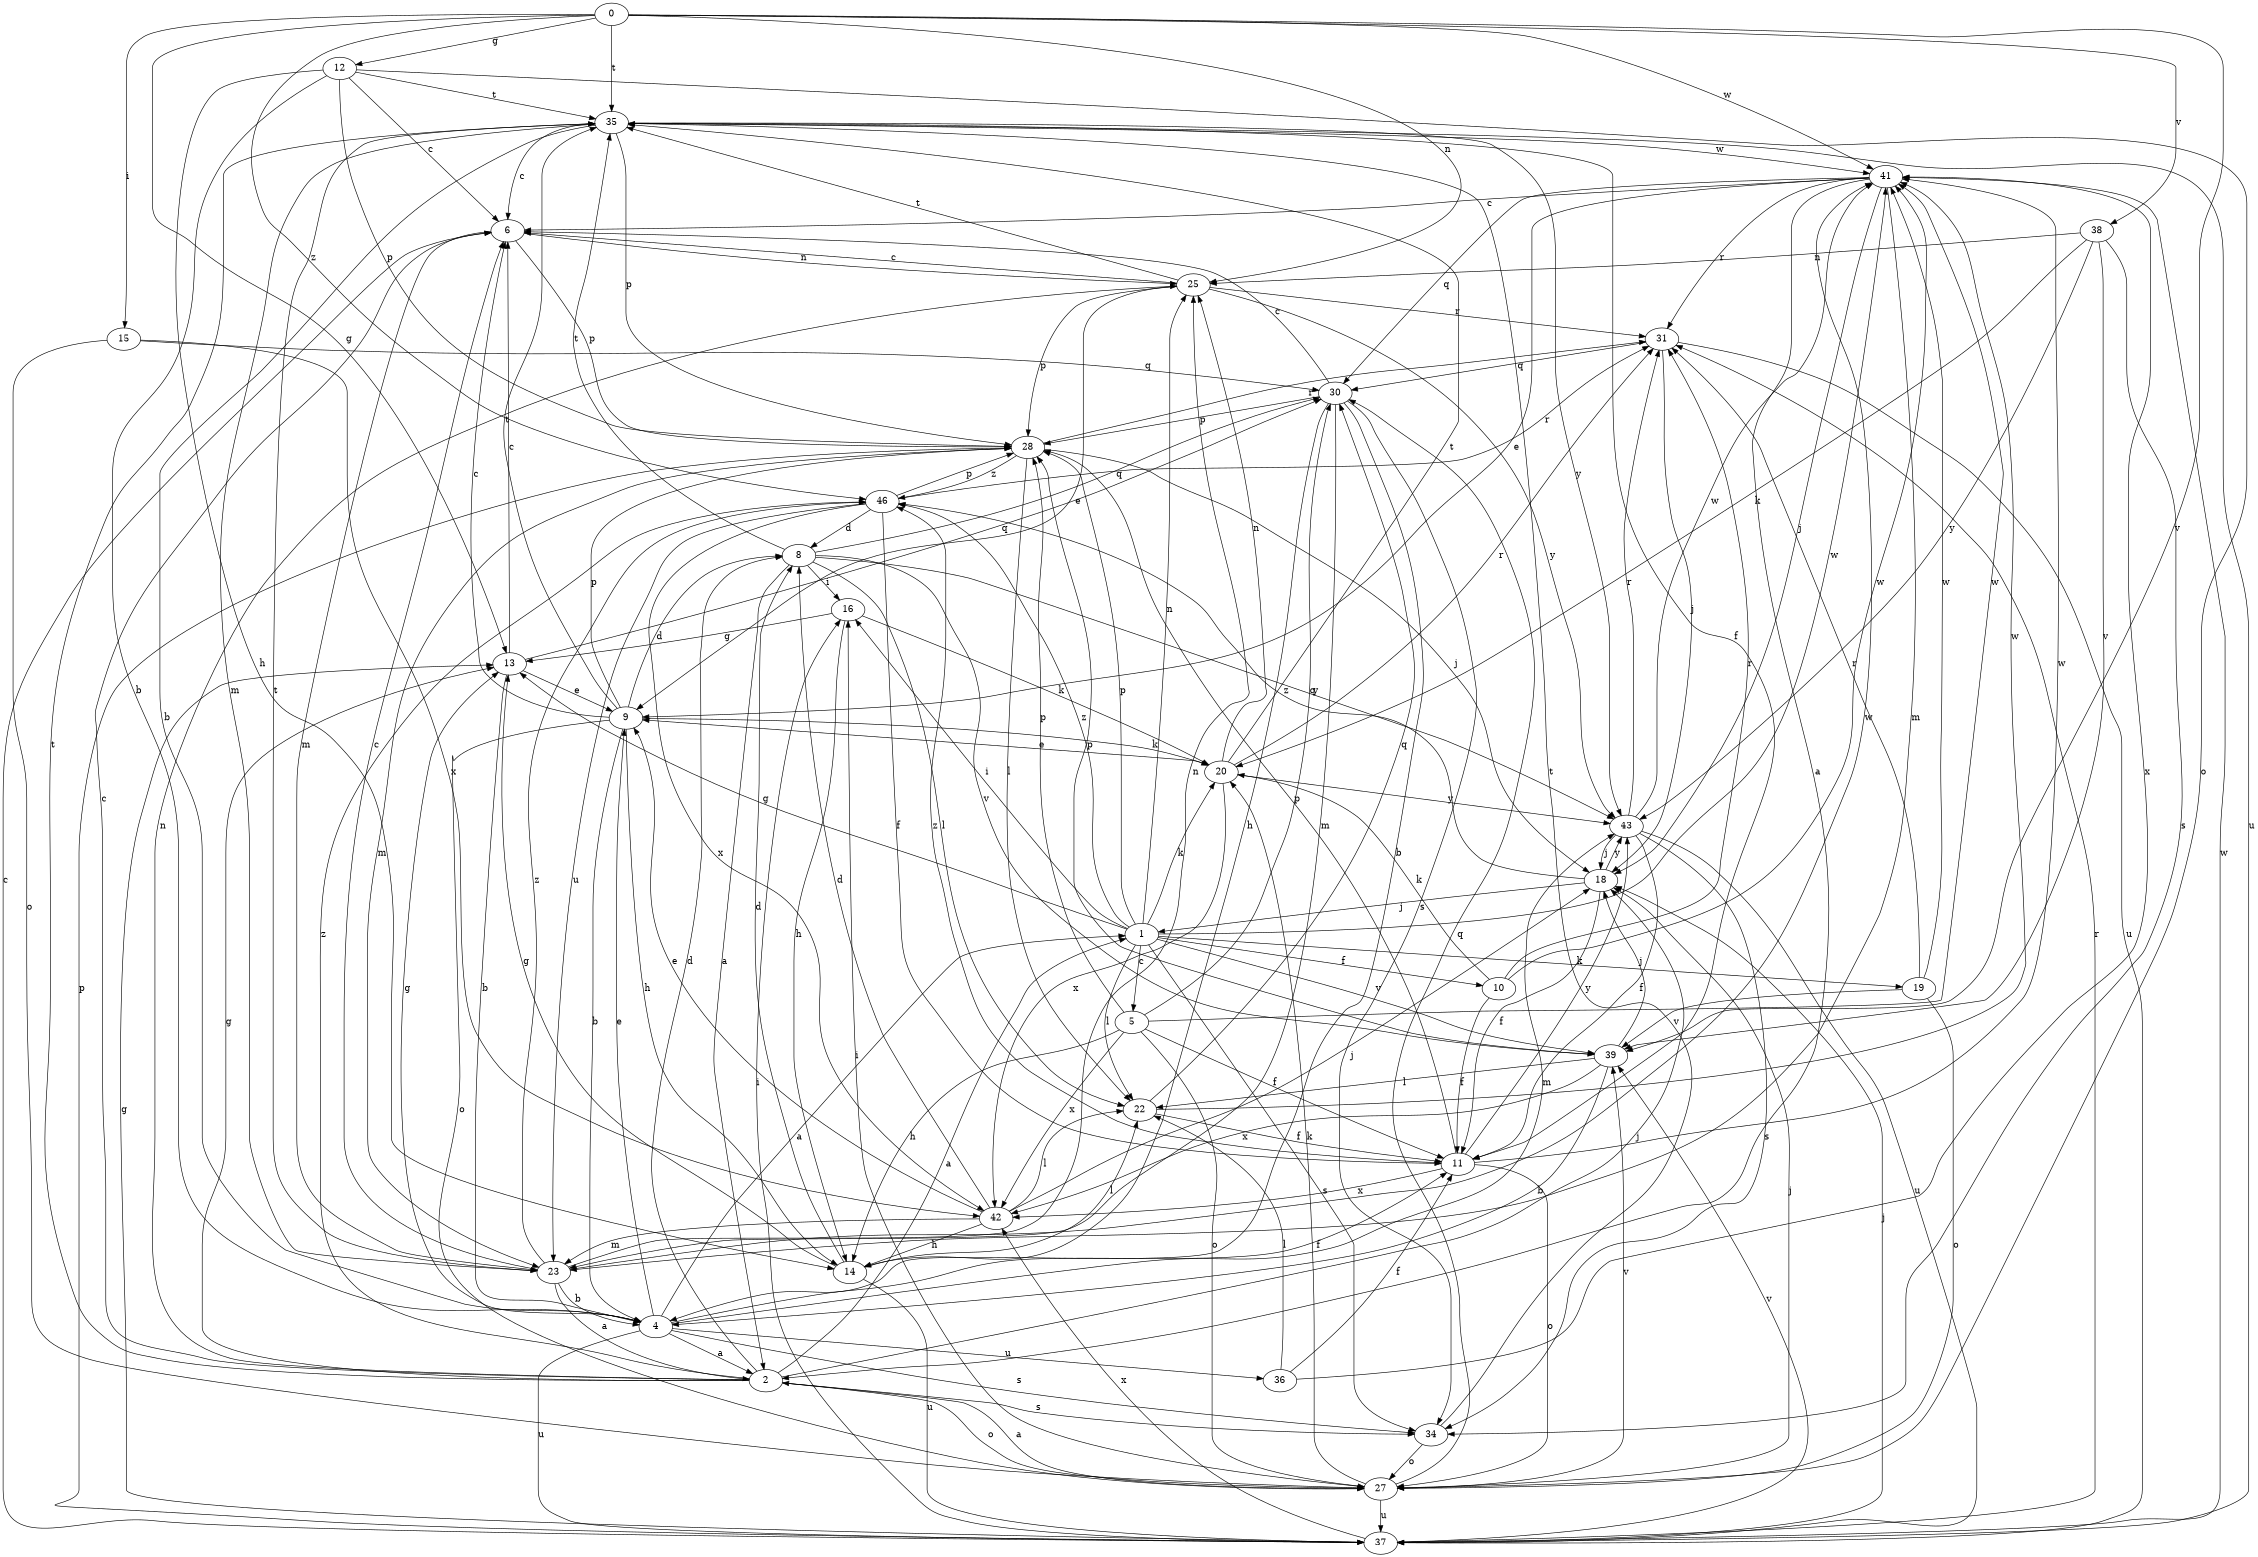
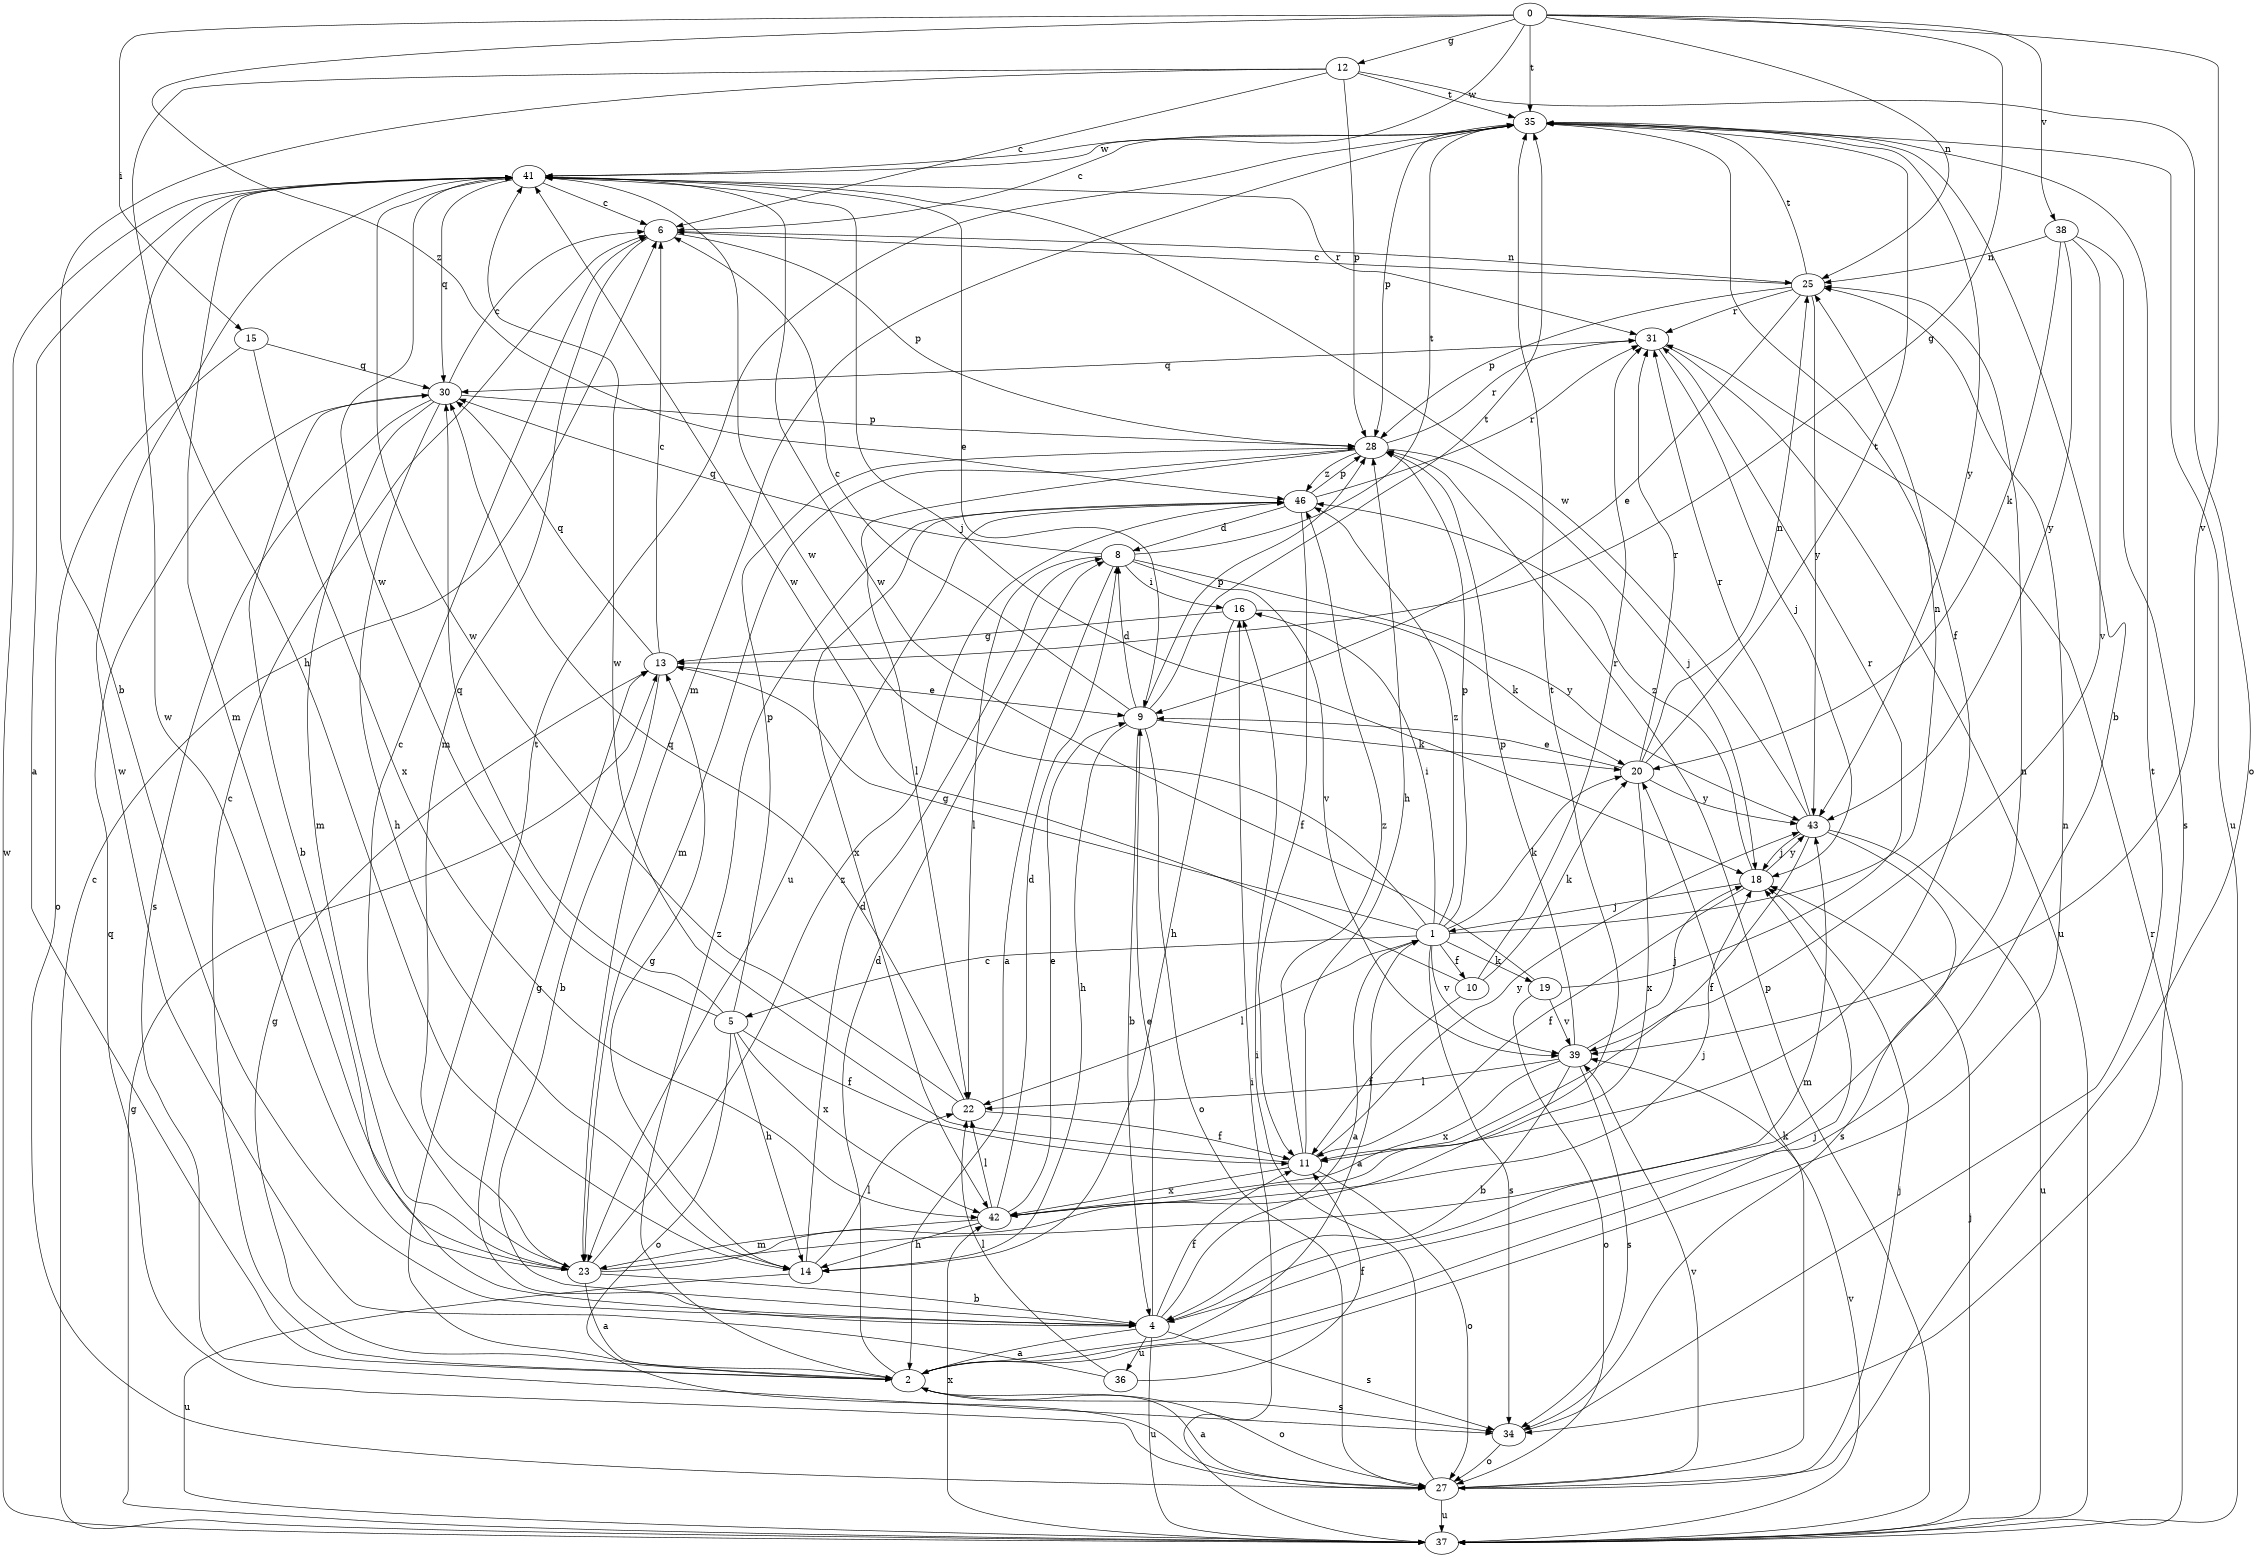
edge "36" -> "41": label "x" -> "w"
edge "11" -> "28": label "p" -> "h"
edge "39" -> "34": added, label "s"
